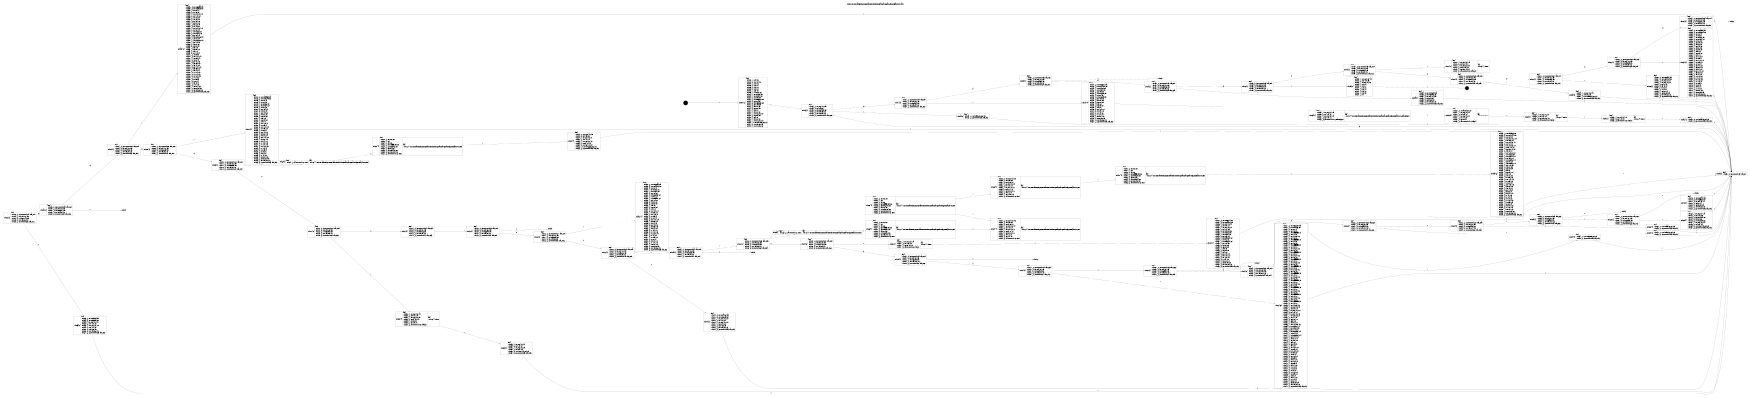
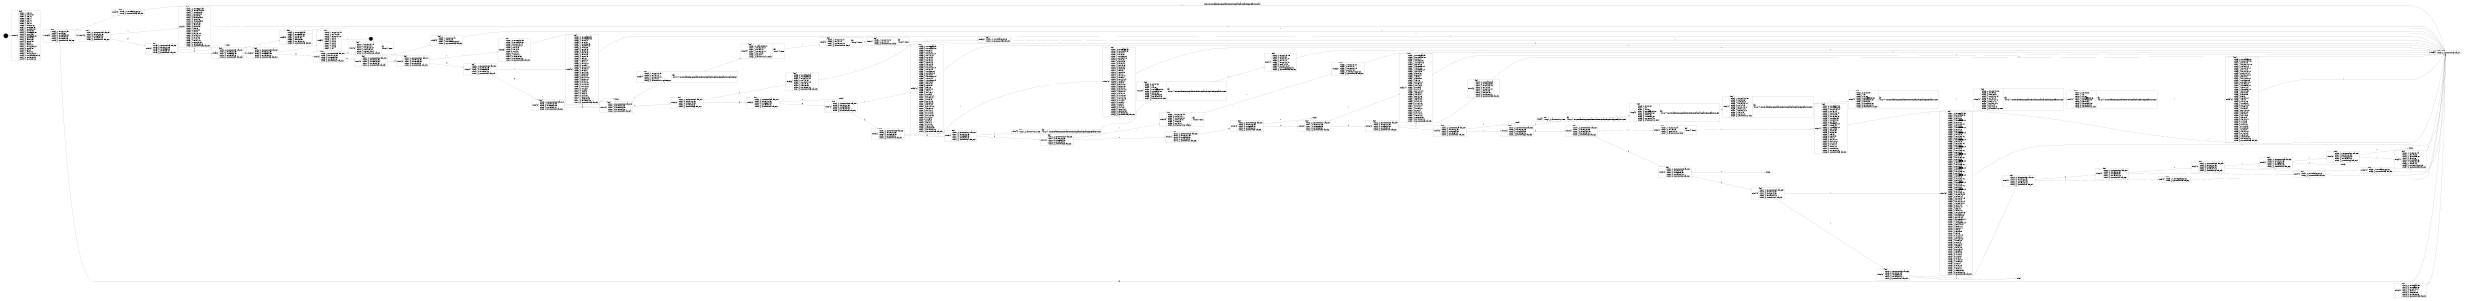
node "0x402070 [28]": added
edge "0x4028c0 [40]" -> "0x402897 [41]": reversed
